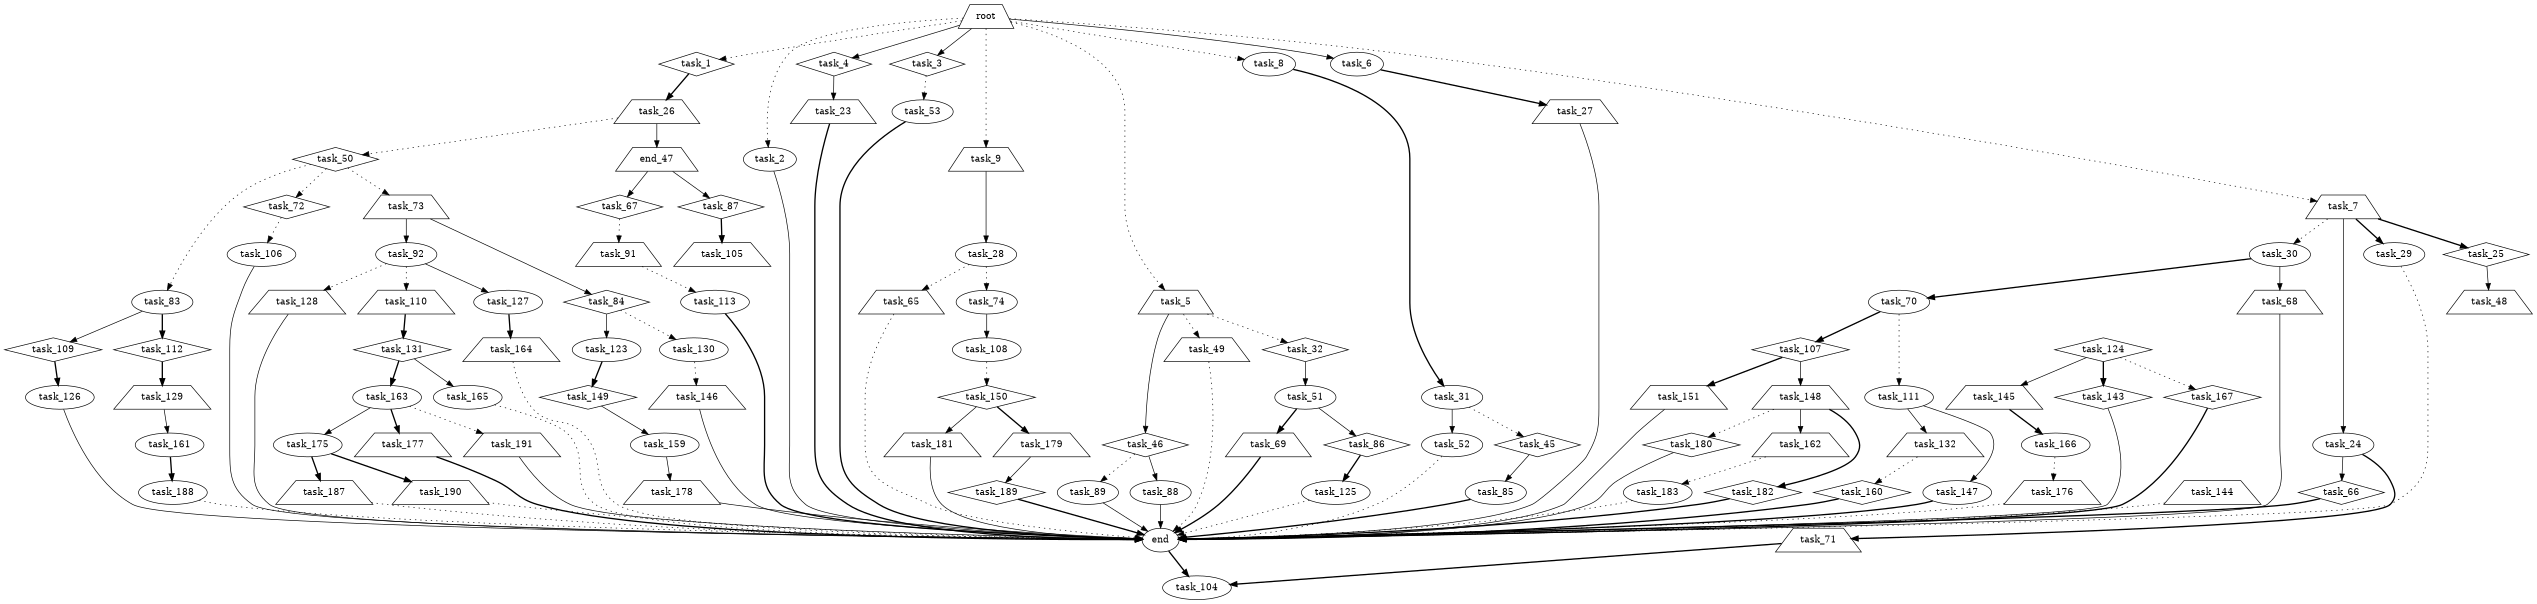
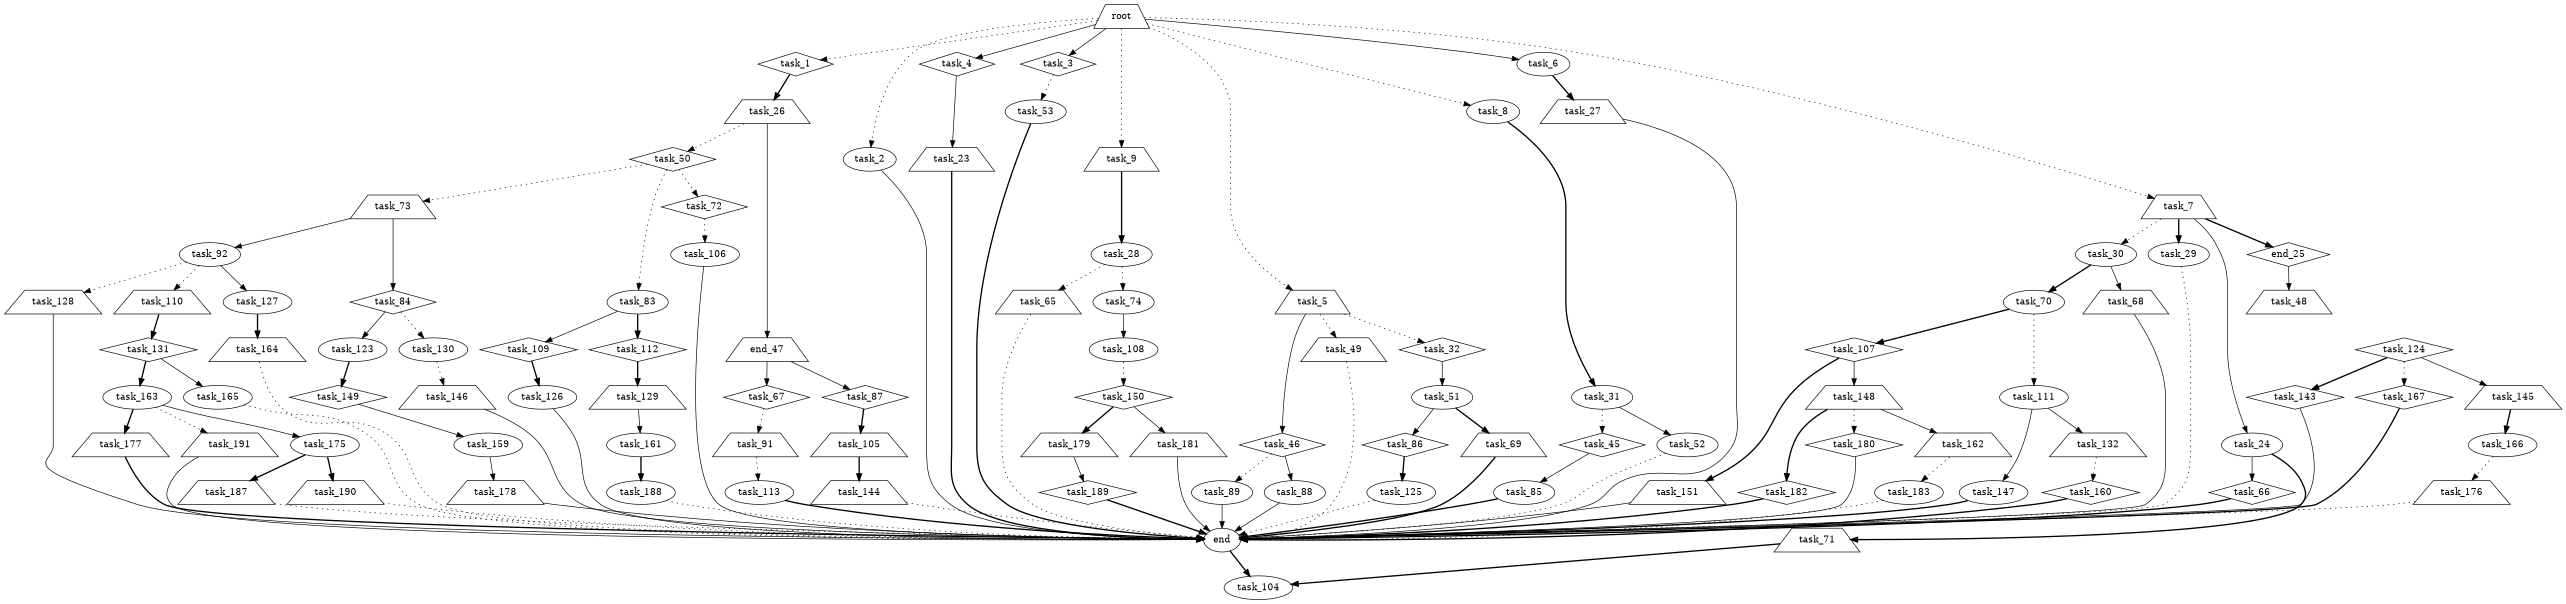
edge "task_9" -> "task_28": style solid -> bold
node "task_25": label "task_25" -> "end_25"
edge "task_105" -> "task_144": added
